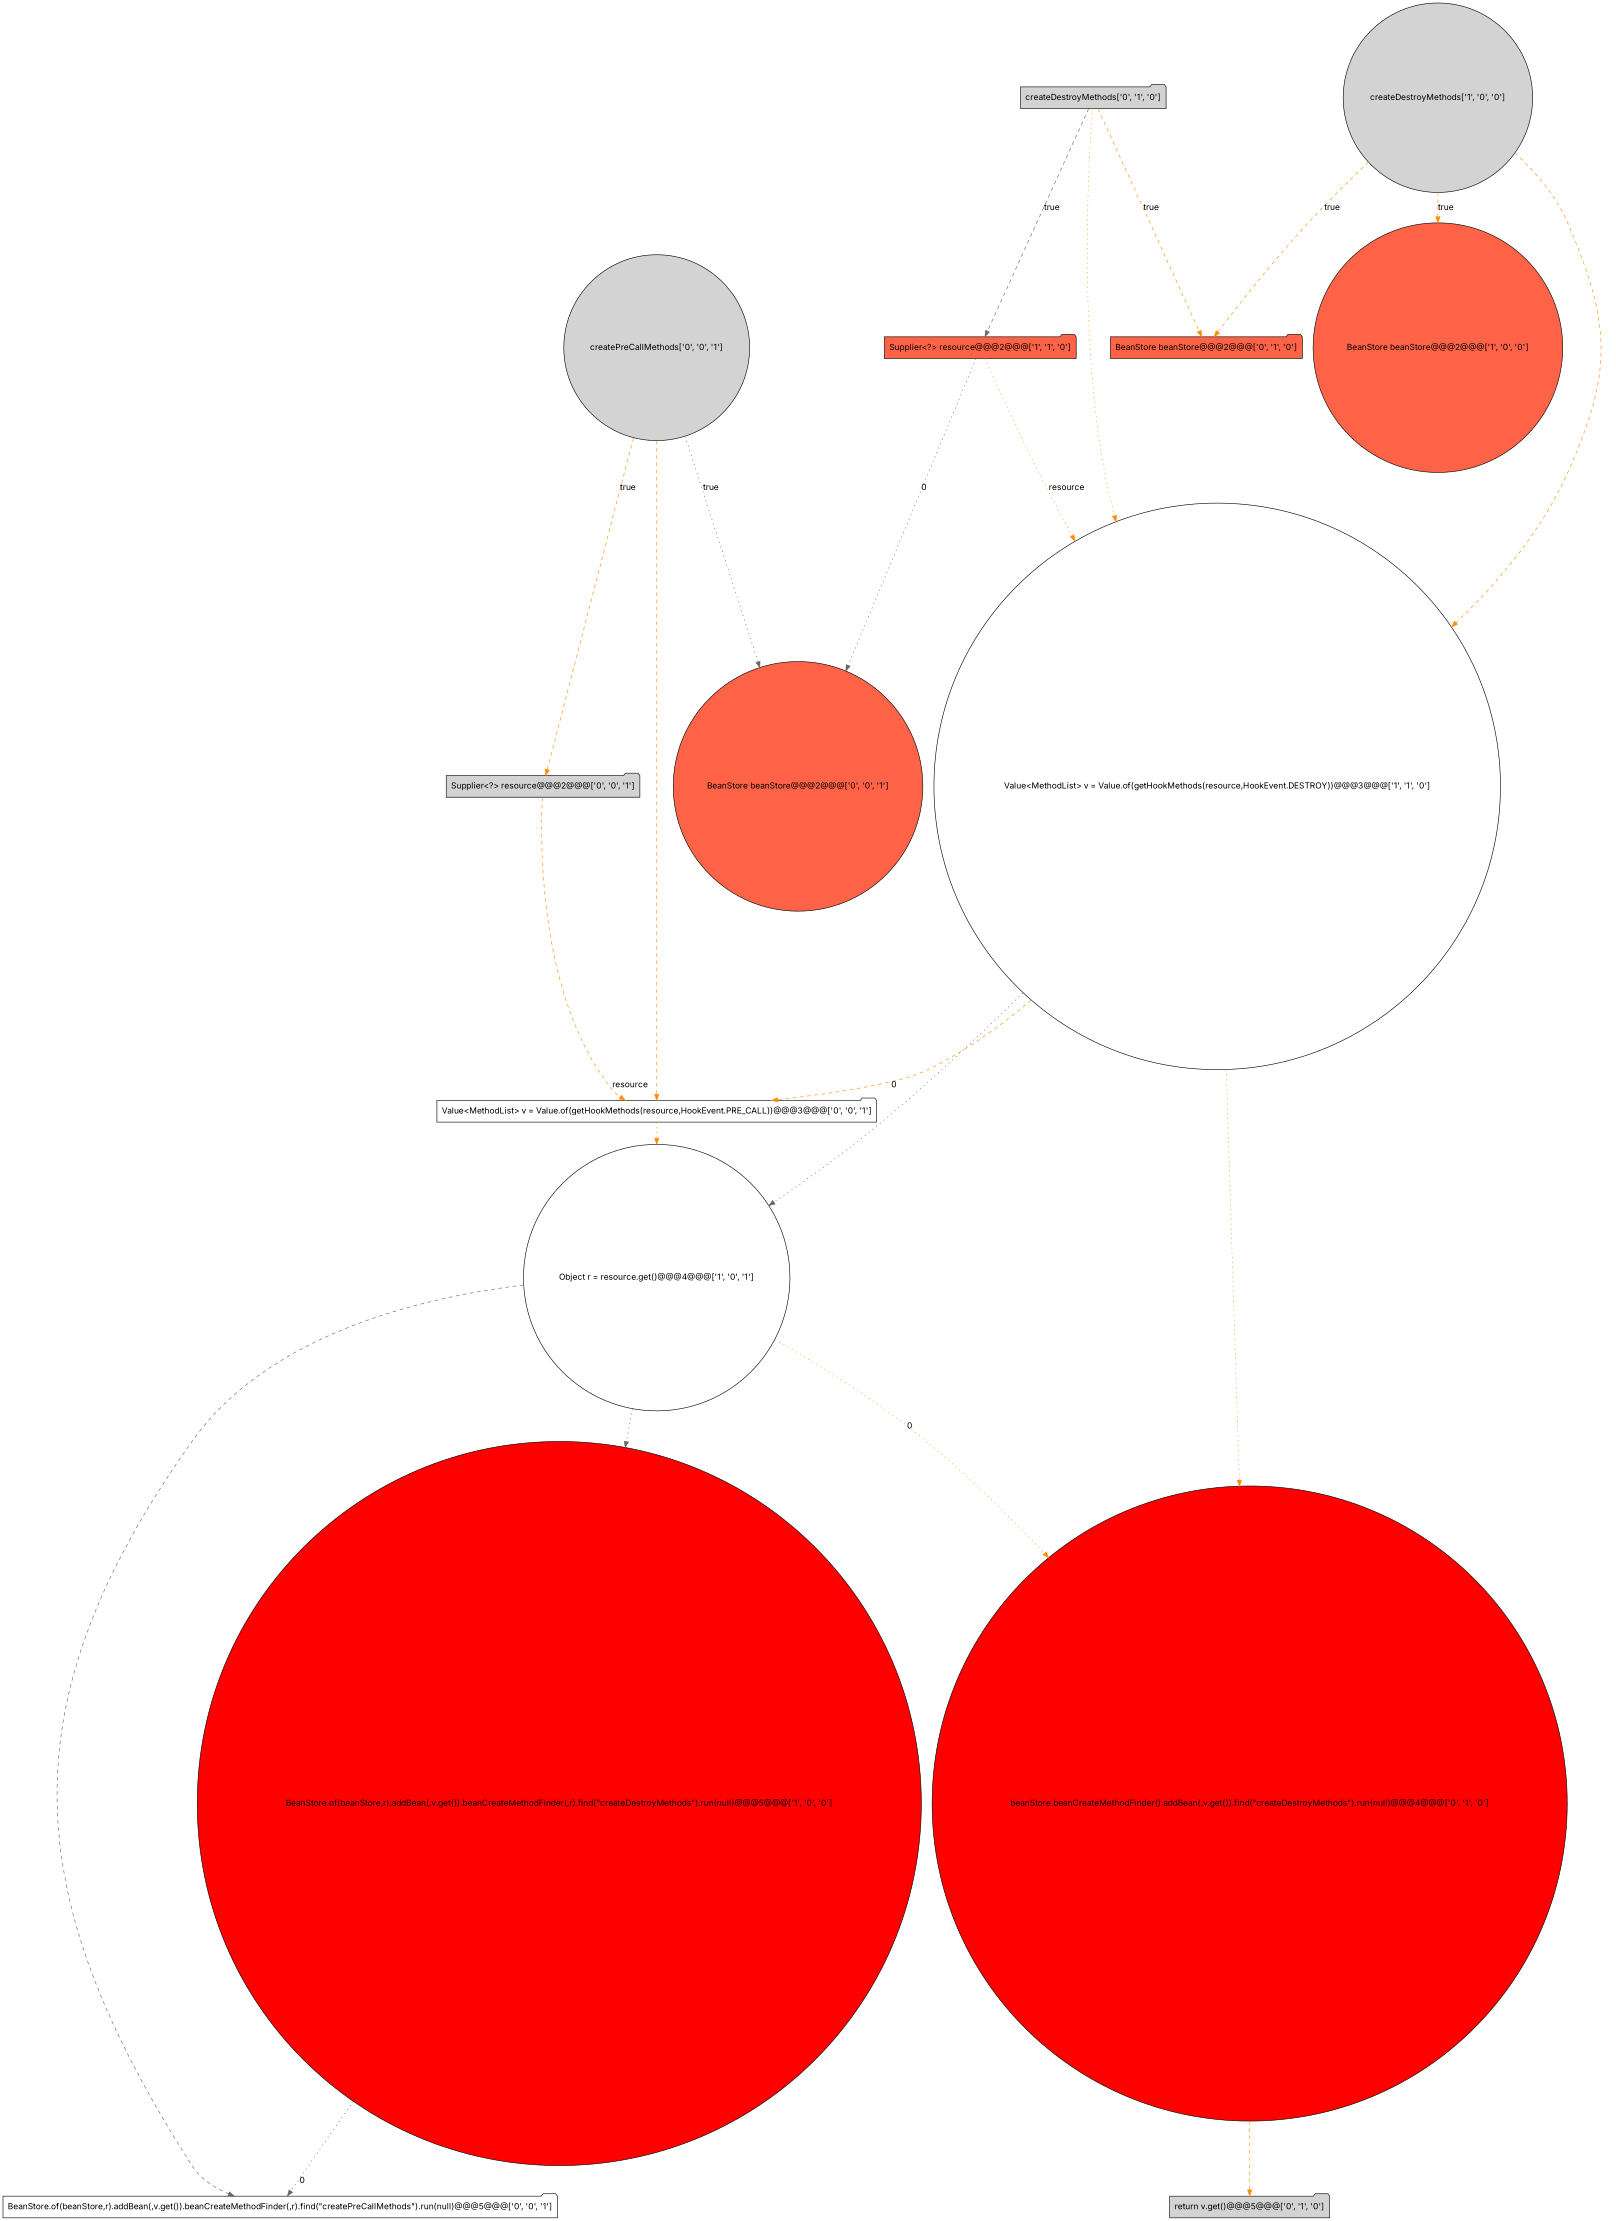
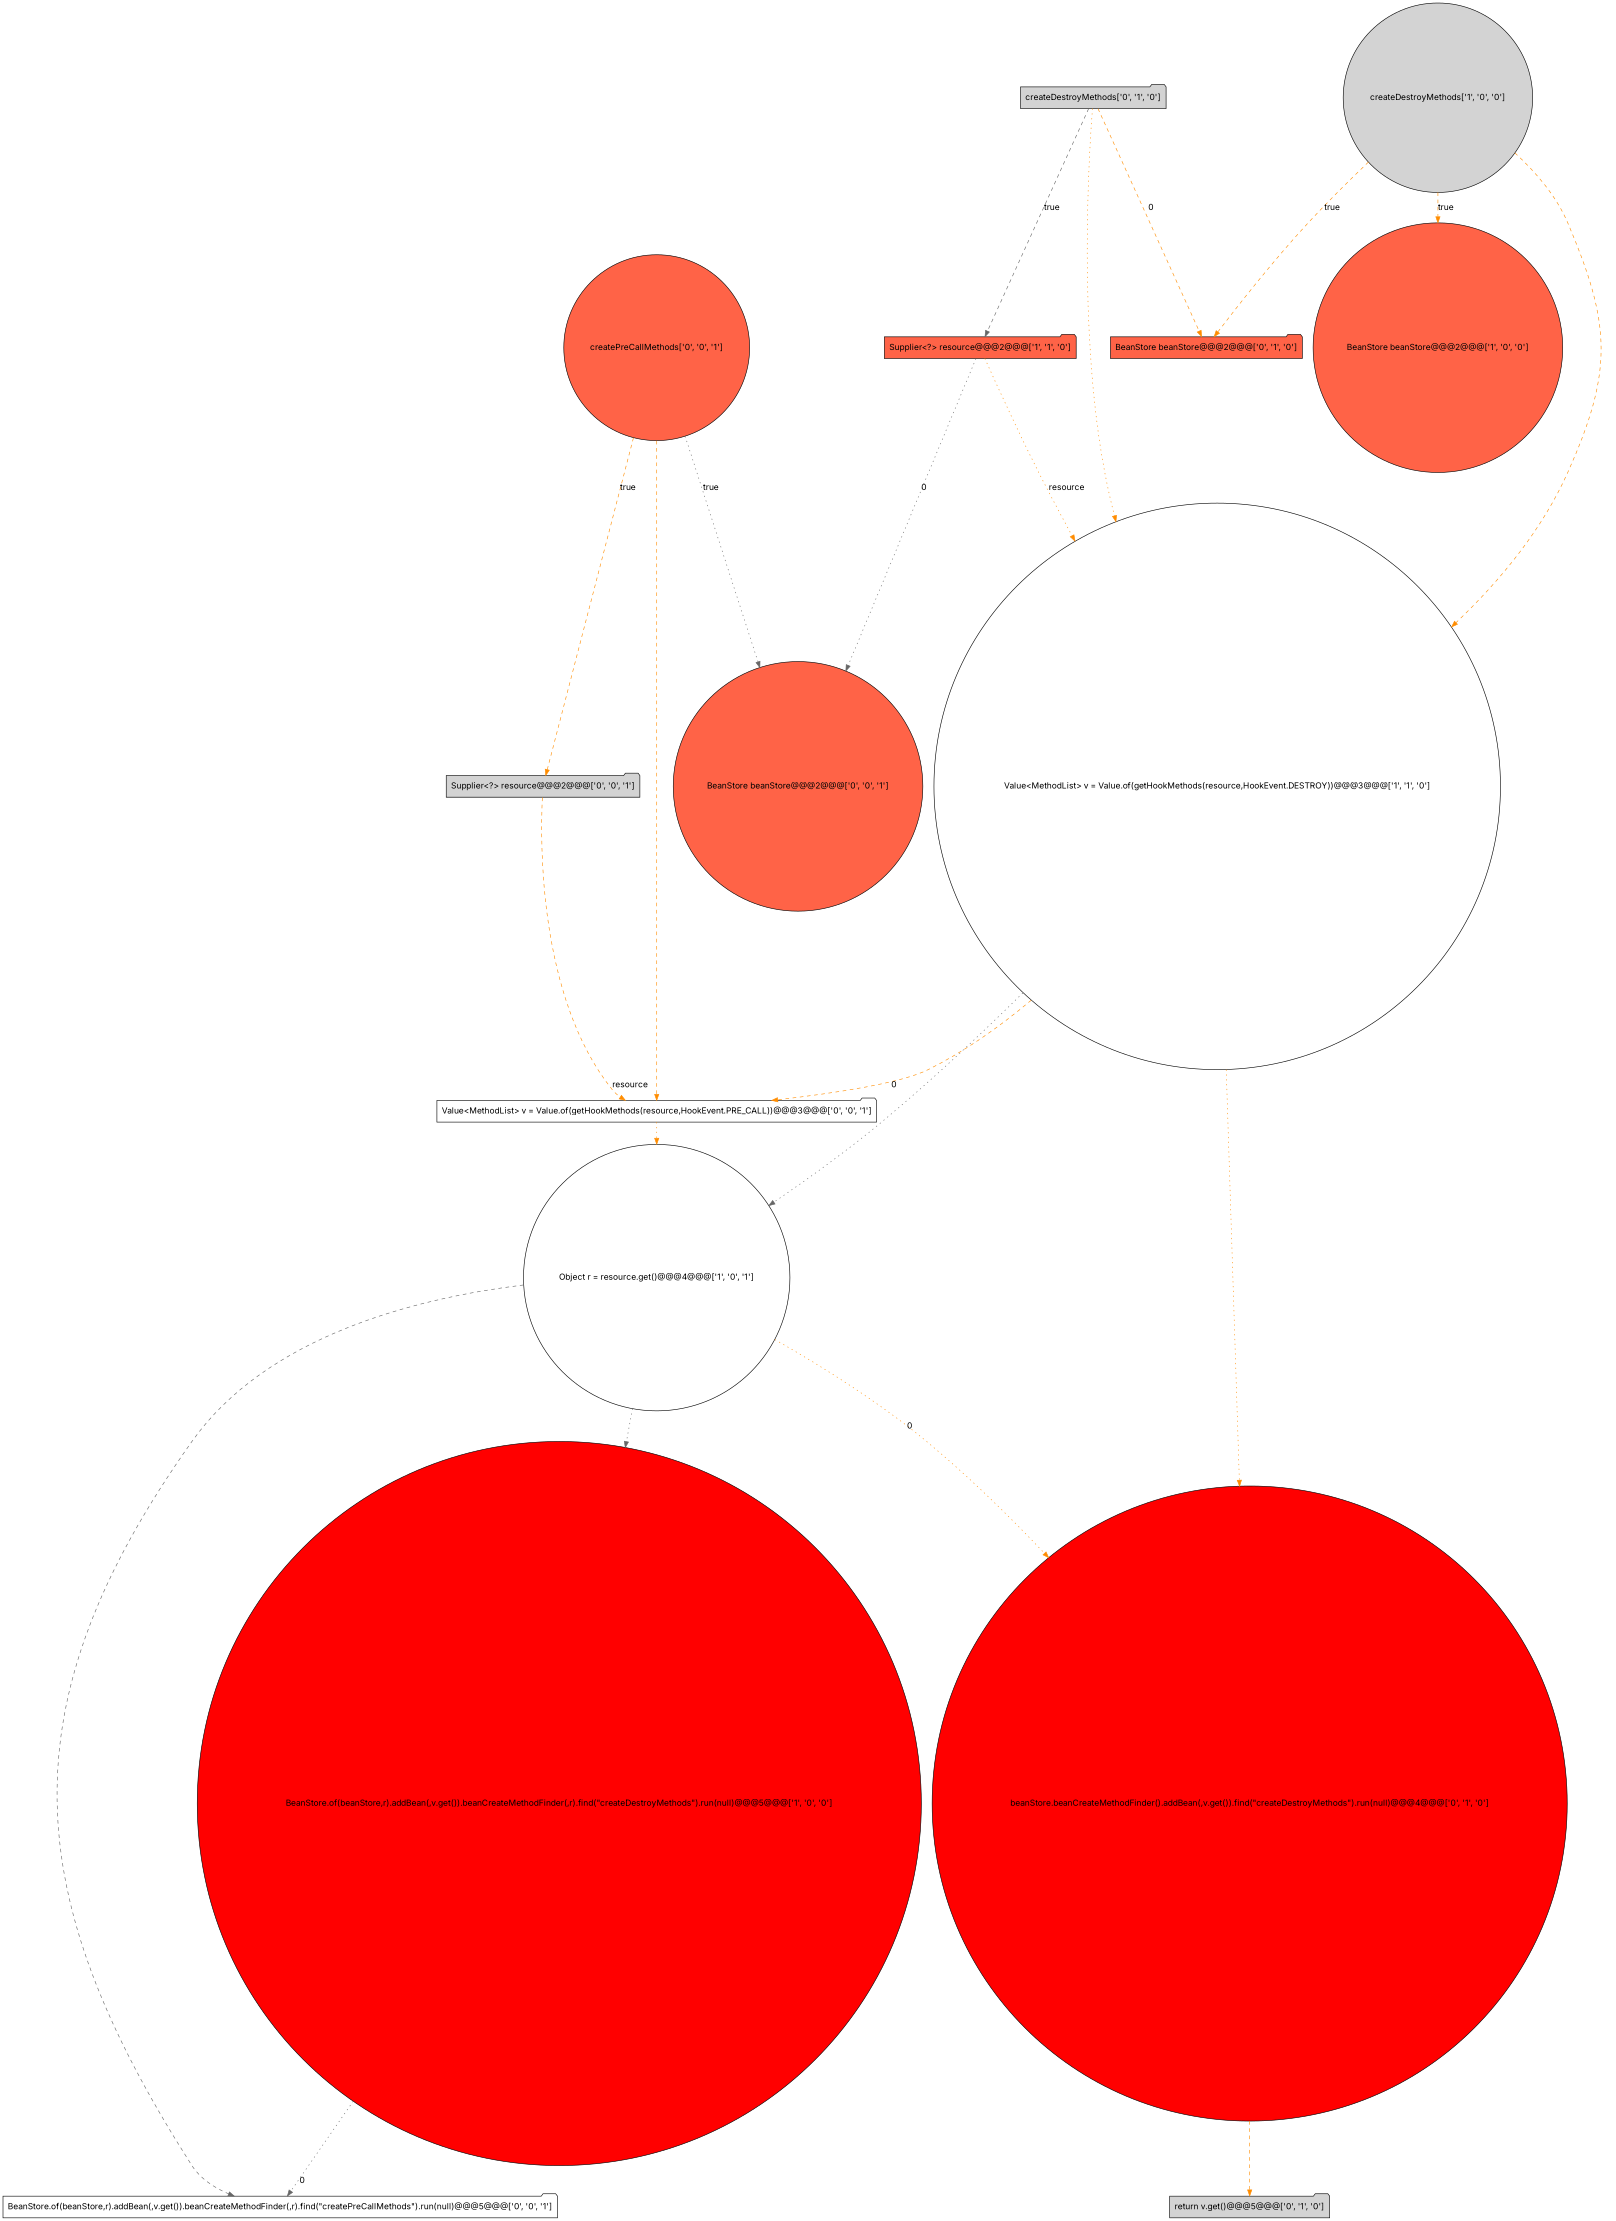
edge "createDestroyMethods['0', '1', '0']" -> "BeanStore beanStore@@@2@@@['0', '1', '0']": label "true" -> "0"
node "createPreCallMethods['0', '0', '1']": fillcolor lightgray -> tomato
